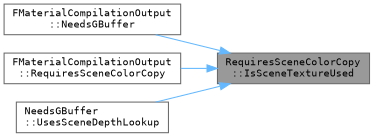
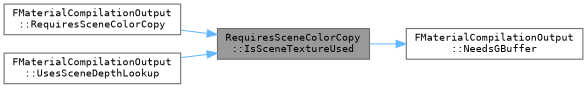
edge "FMaterialCompilationOutput ::NeedsGBuffer" -> "RequiresSceneColorCopy ::IsSceneTextureUsed": reversed
node "NeedsGBuffer ::UsesSceneDepthLookup": label "NeedsGBuffer ::UsesSceneDepthLookup" -> "FMaterialCompilationOutput ::UsesSceneDepthLookup"
